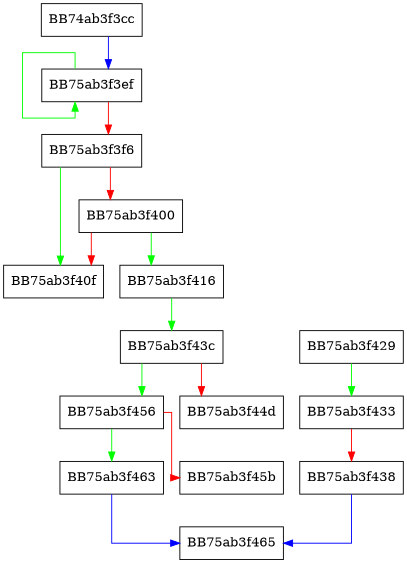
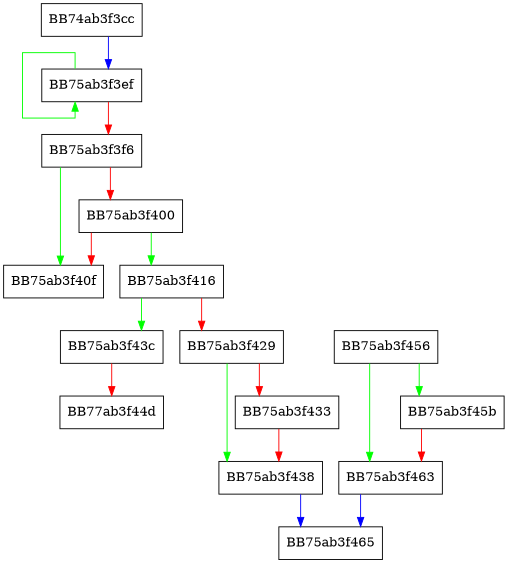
edge "BB75ab3f416" -> "BB75ab3f429": added
edge "BB75ab3f43c" -> "BB75ab3f456": removed
edge "BB75ab3f429" -> "BB75ab3f433": color green -> red
edge "BB75ab3f429" -> "BB75ab3f438": added
node "BB75ab3f44d": label "BB75ab3f44d" -> "BB77ab3f44d"
edge "BB75ab3f45b" -> "BB75ab3f463": added
edge "BB75ab3f456" -> "BB75ab3f45b": color red -> green
